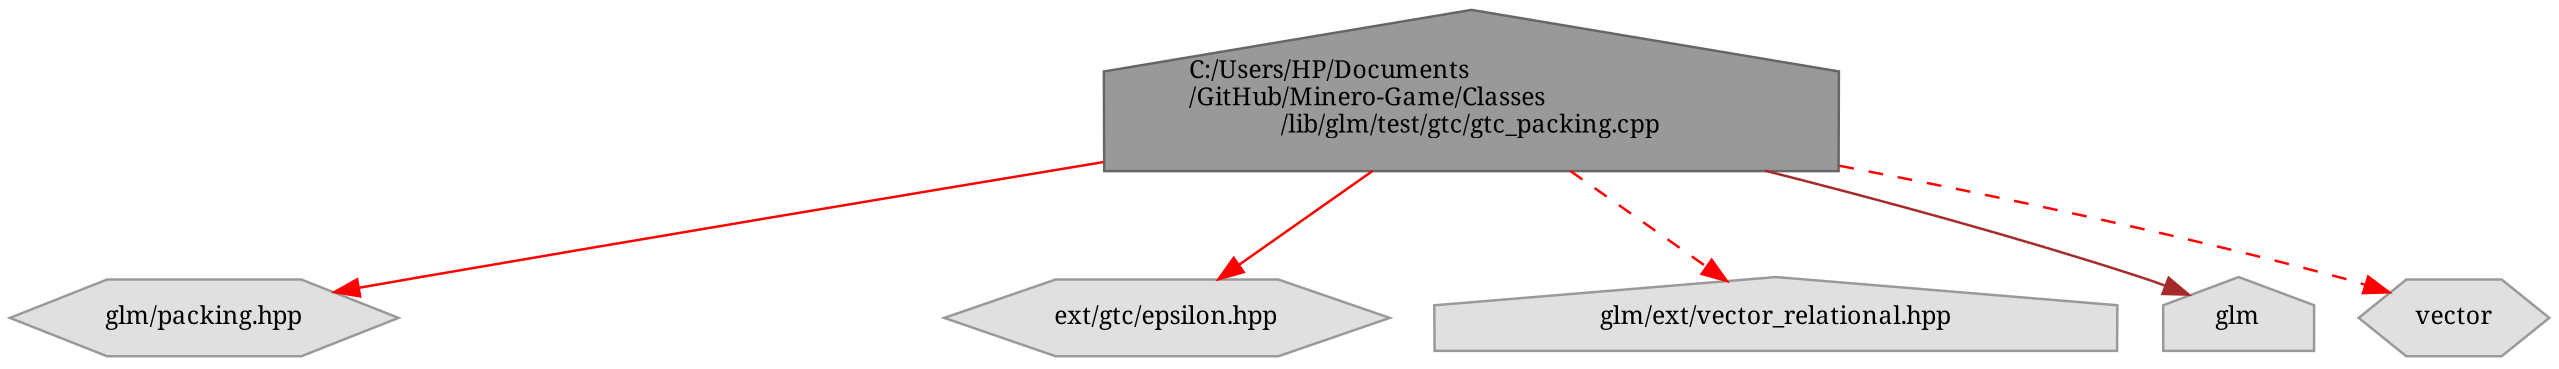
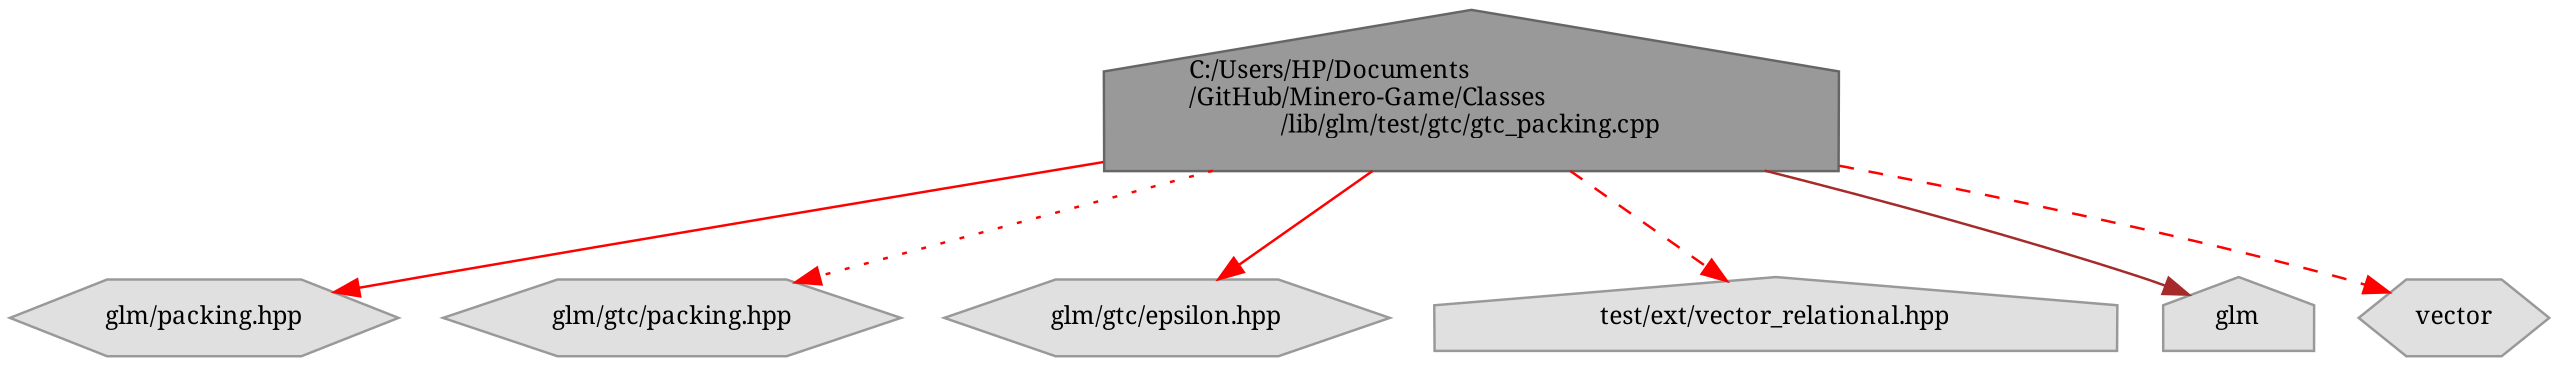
node "glm/gtc/packing.hpp": added
node "ext/gtc/epsilon.hpp": label "ext/gtc/epsilon.hpp" -> "glm/gtc/epsilon.hpp"
node "glm/ext/vector_relational.hpp": label "glm/ext/vector_relational.hpp" -> "test/ext/vector_relational.hpp"
